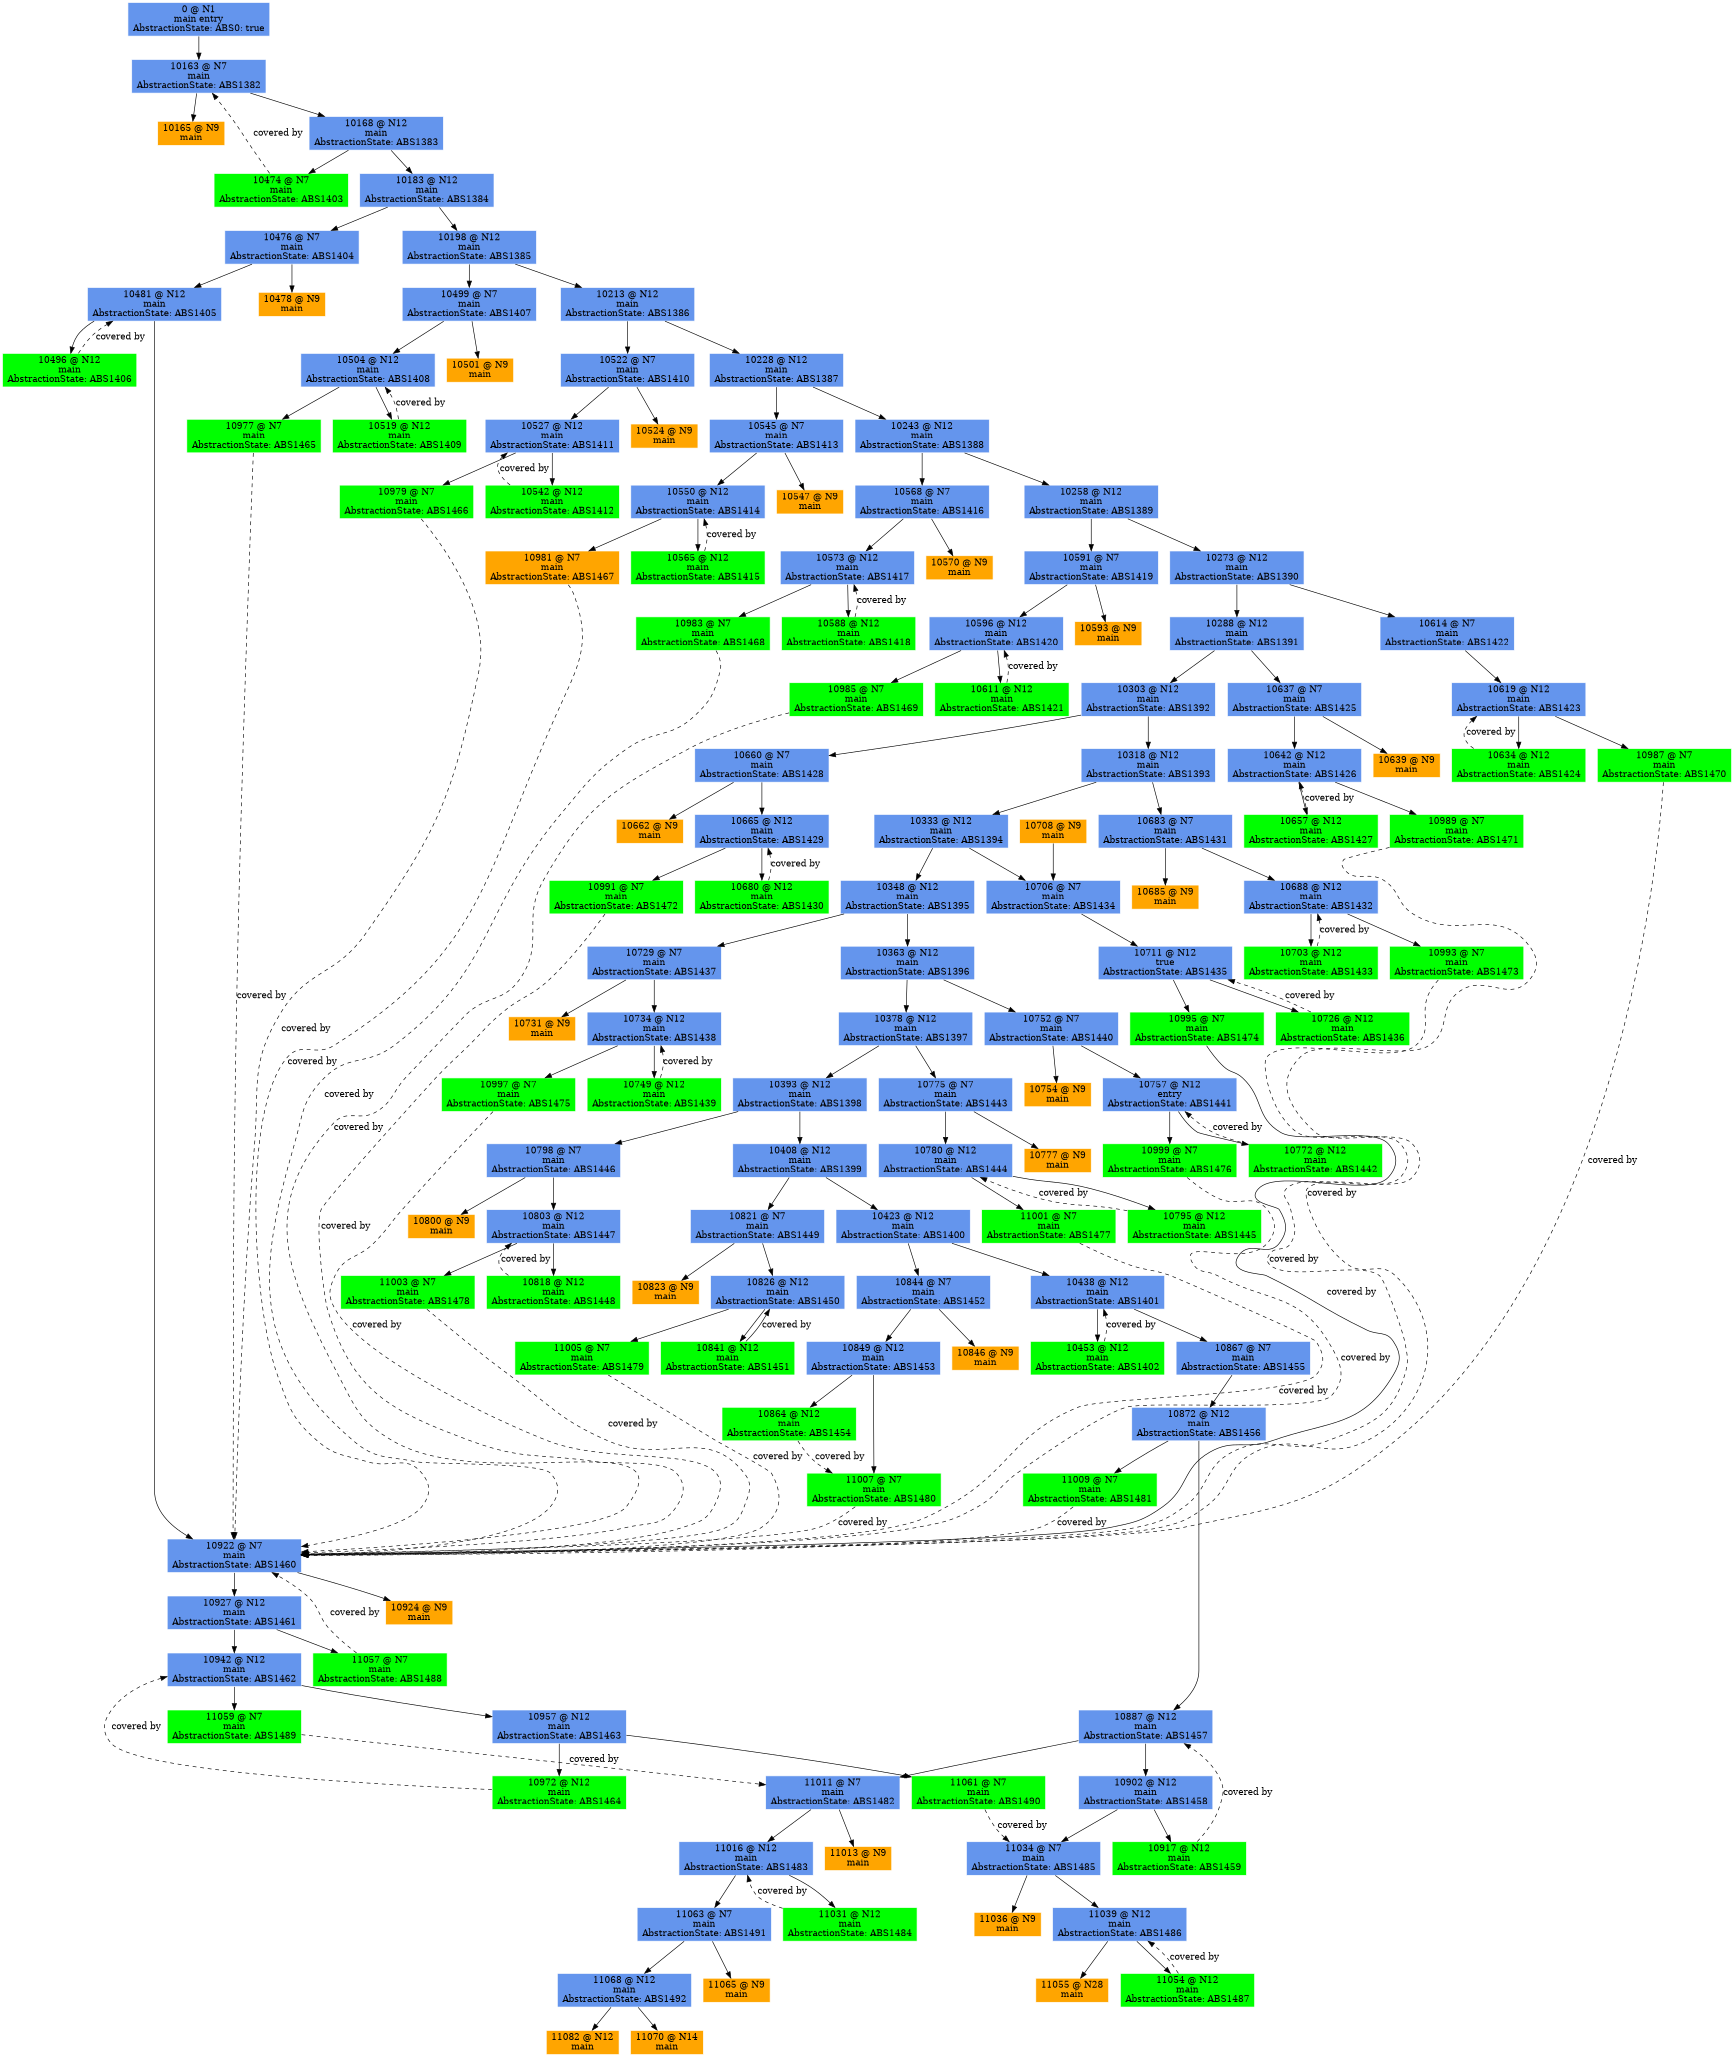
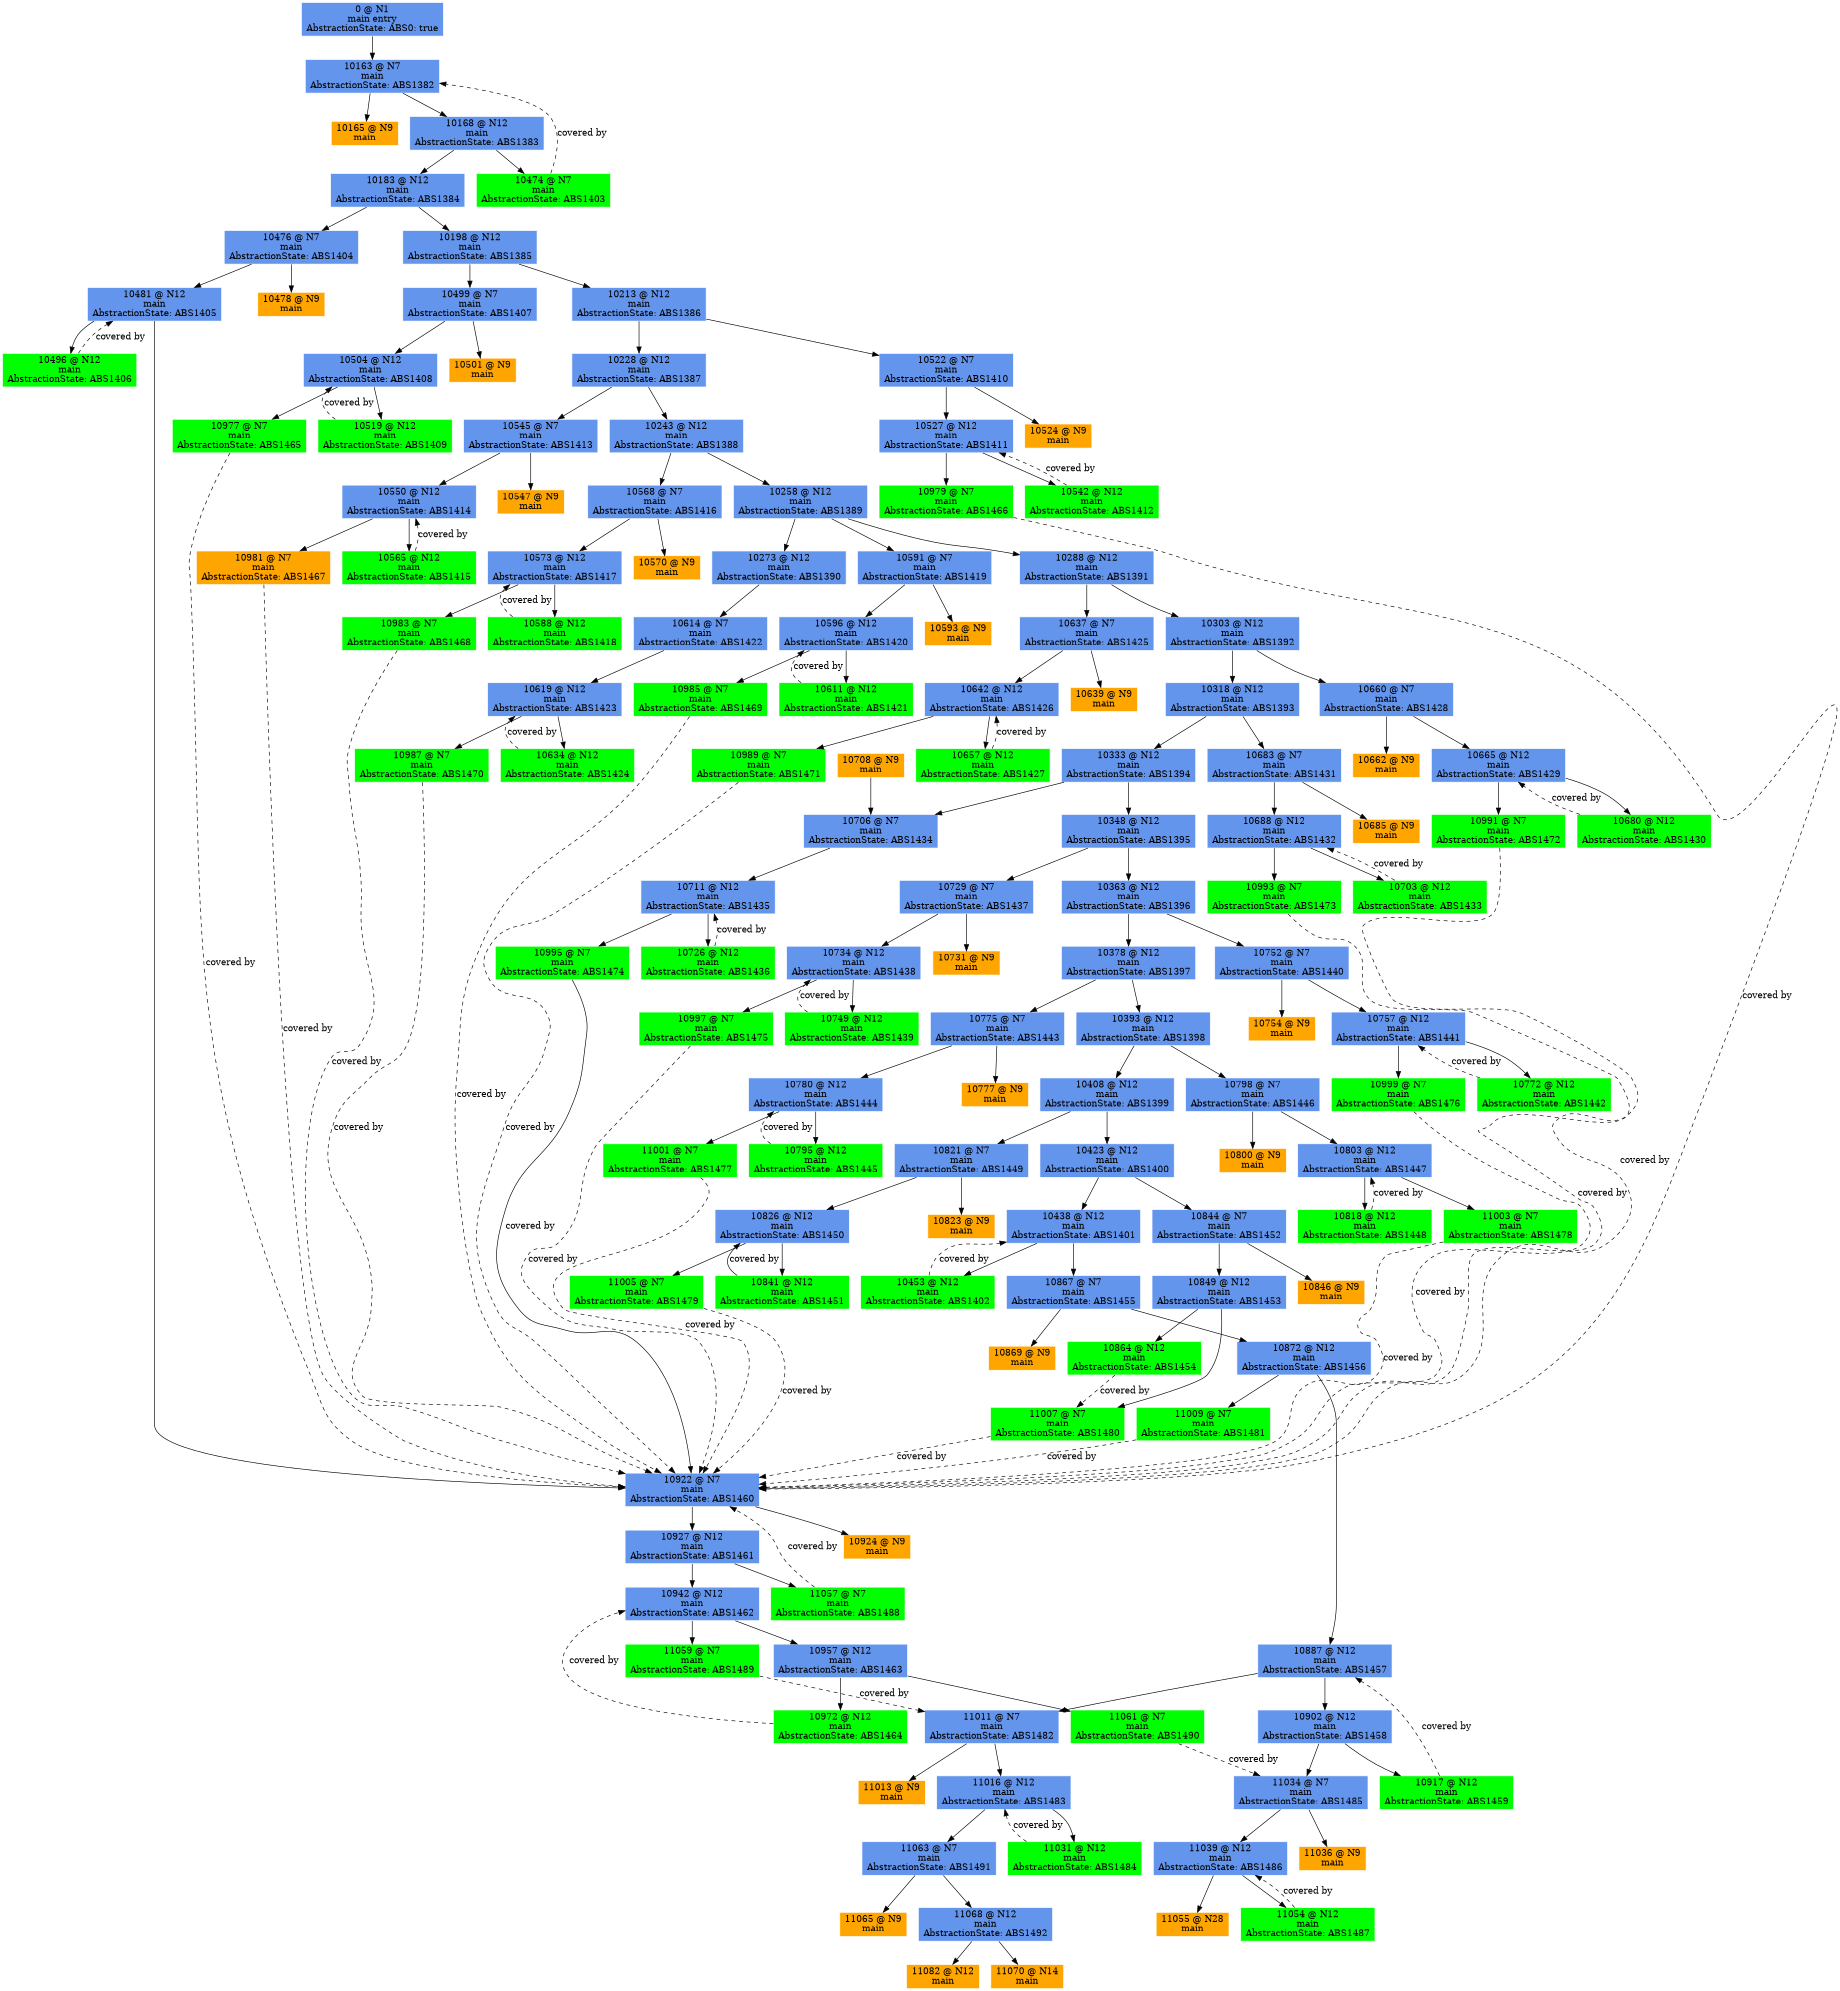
edge "10273 @ N12 main AbstractionState: ABS1390" -> "10288 @ N12 main AbstractionState: ABS1391": now "10258 @ N12 main AbstractionState: ABS1389" -> "10288 @ N12 main AbstractionState: ABS1391"
node "10711 @ N12 true AbstractionState: ABS1435": label "10711 @ N12 true AbstractionState: ABS1435" -> "10711 @ N12 main AbstractionState: ABS1435"
node "10757 @ N12 entry AbstractionState: ABS1441": label "10757 @ N12 entry AbstractionState: ABS1441" -> "10757 @ N12 main AbstractionState: ABS1441"
node "10869 @ N9 main": added
